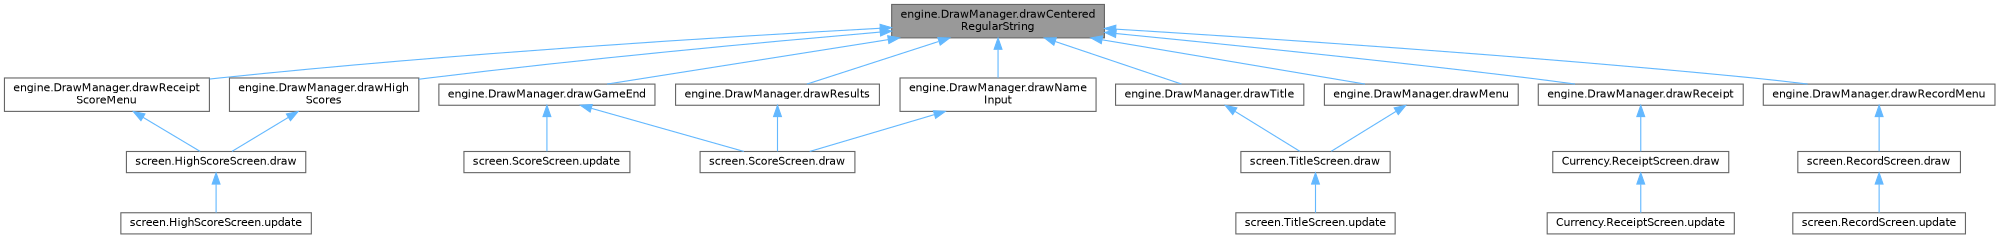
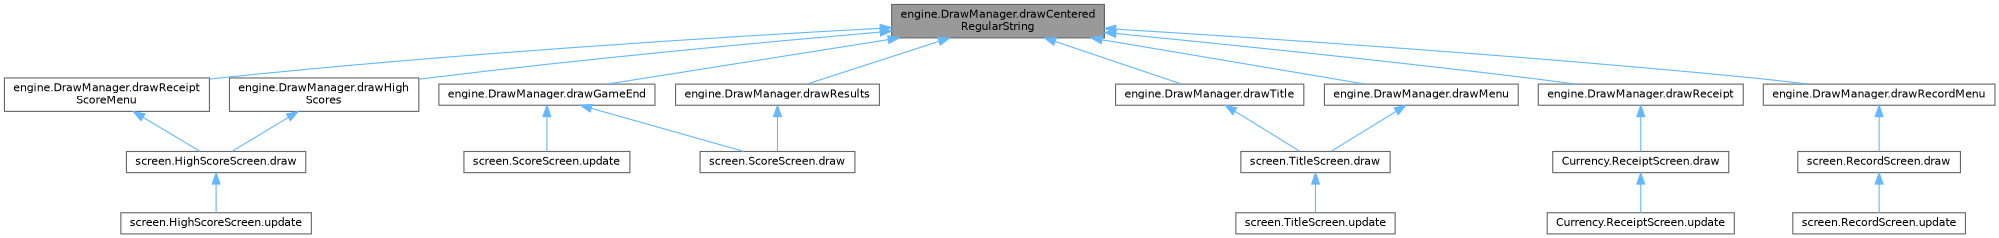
node "engine.DrawManager.drawName Input": removed
